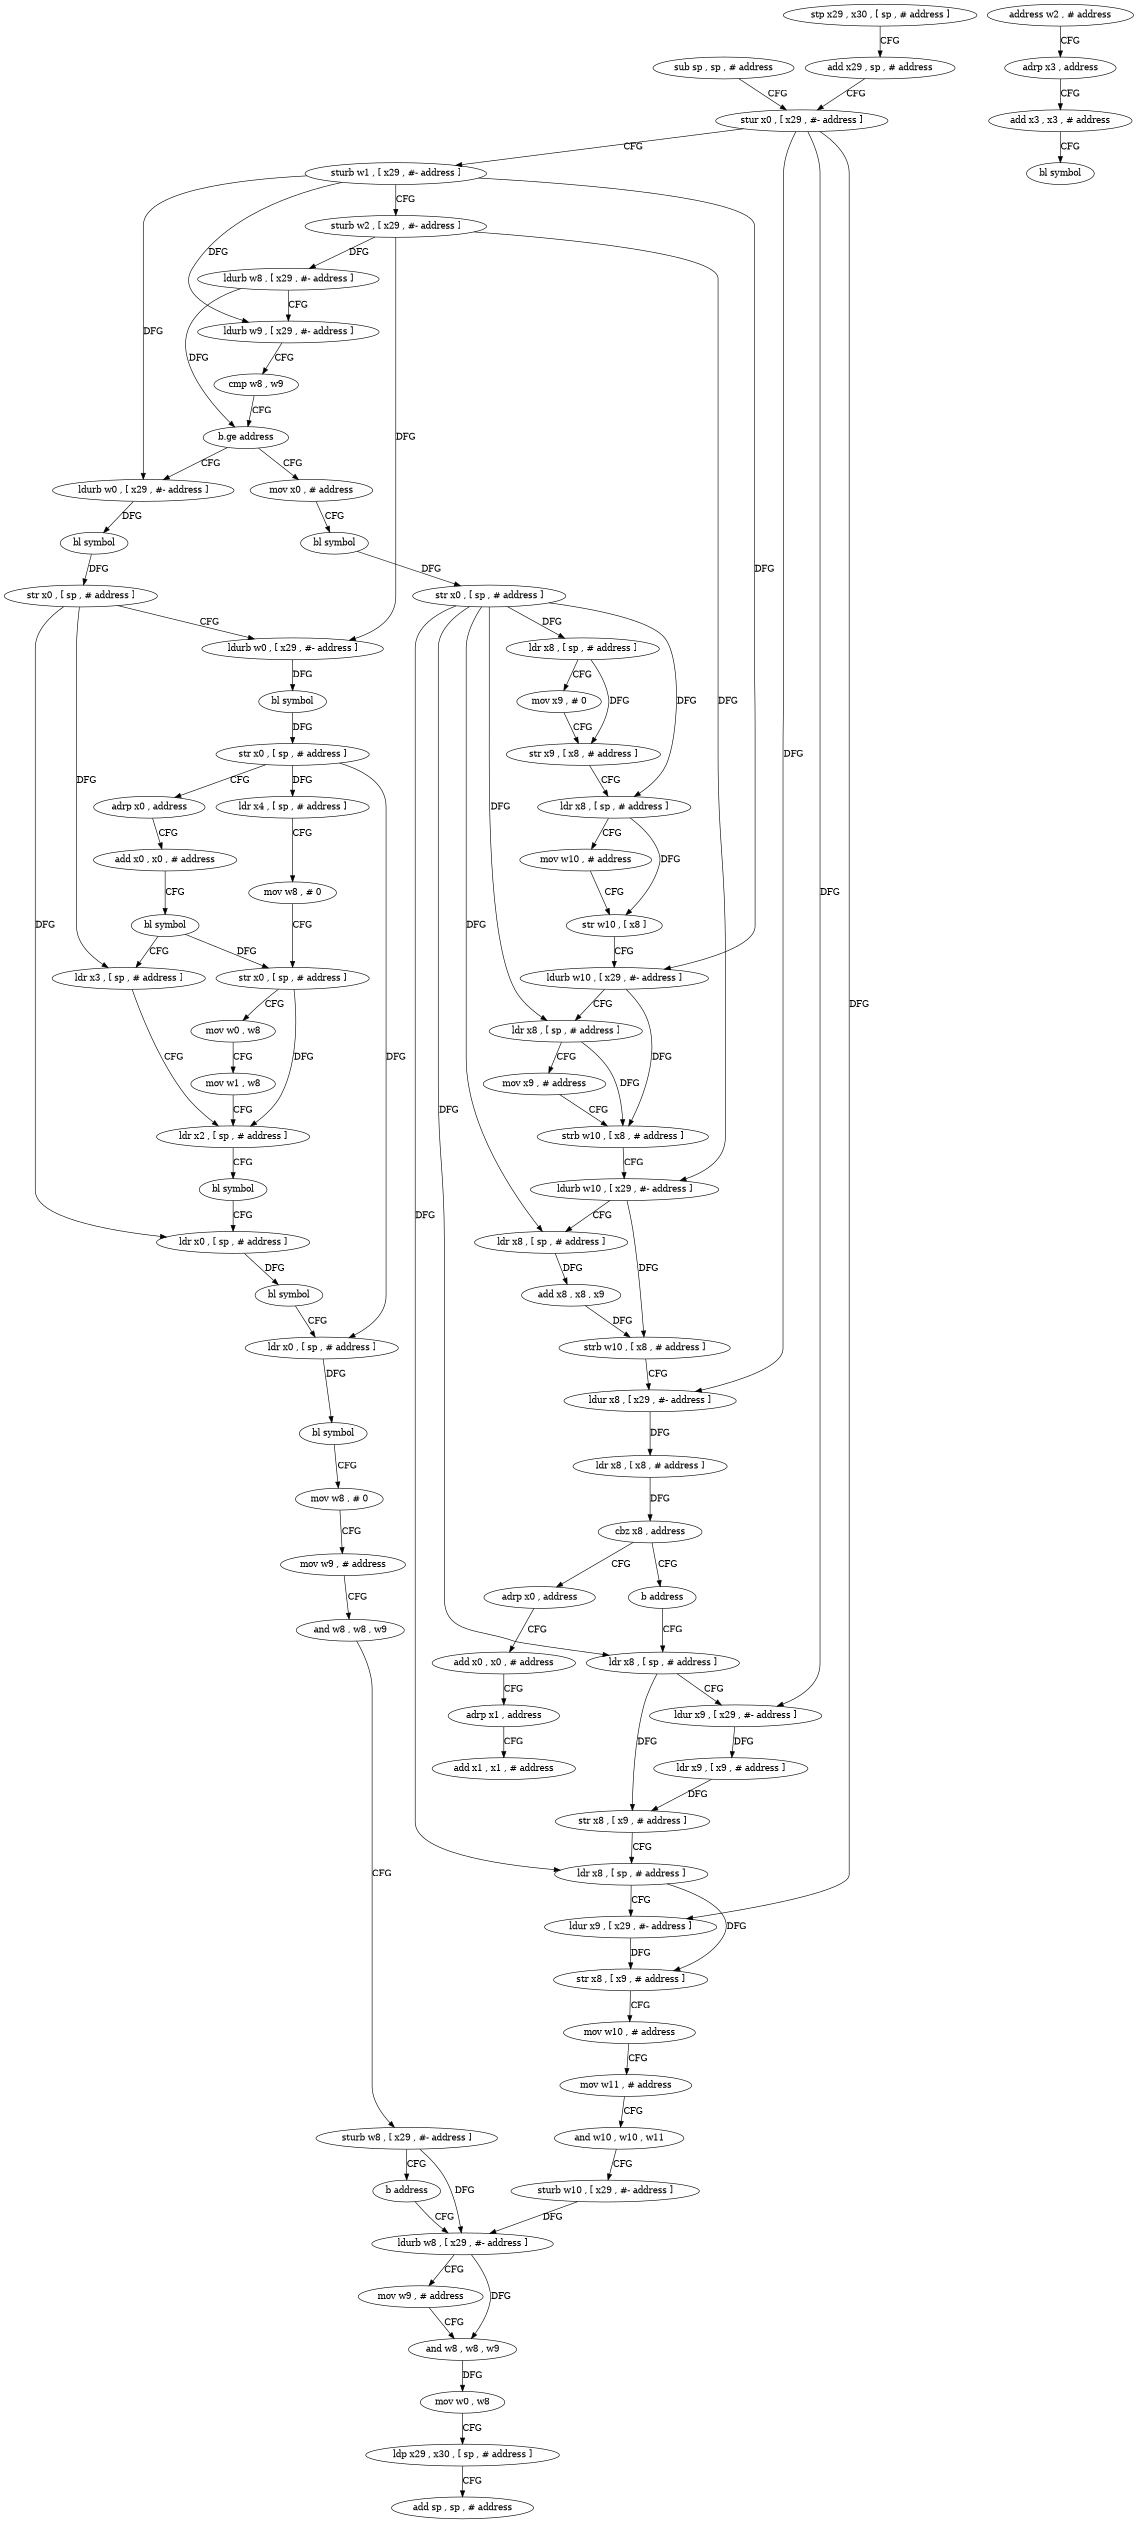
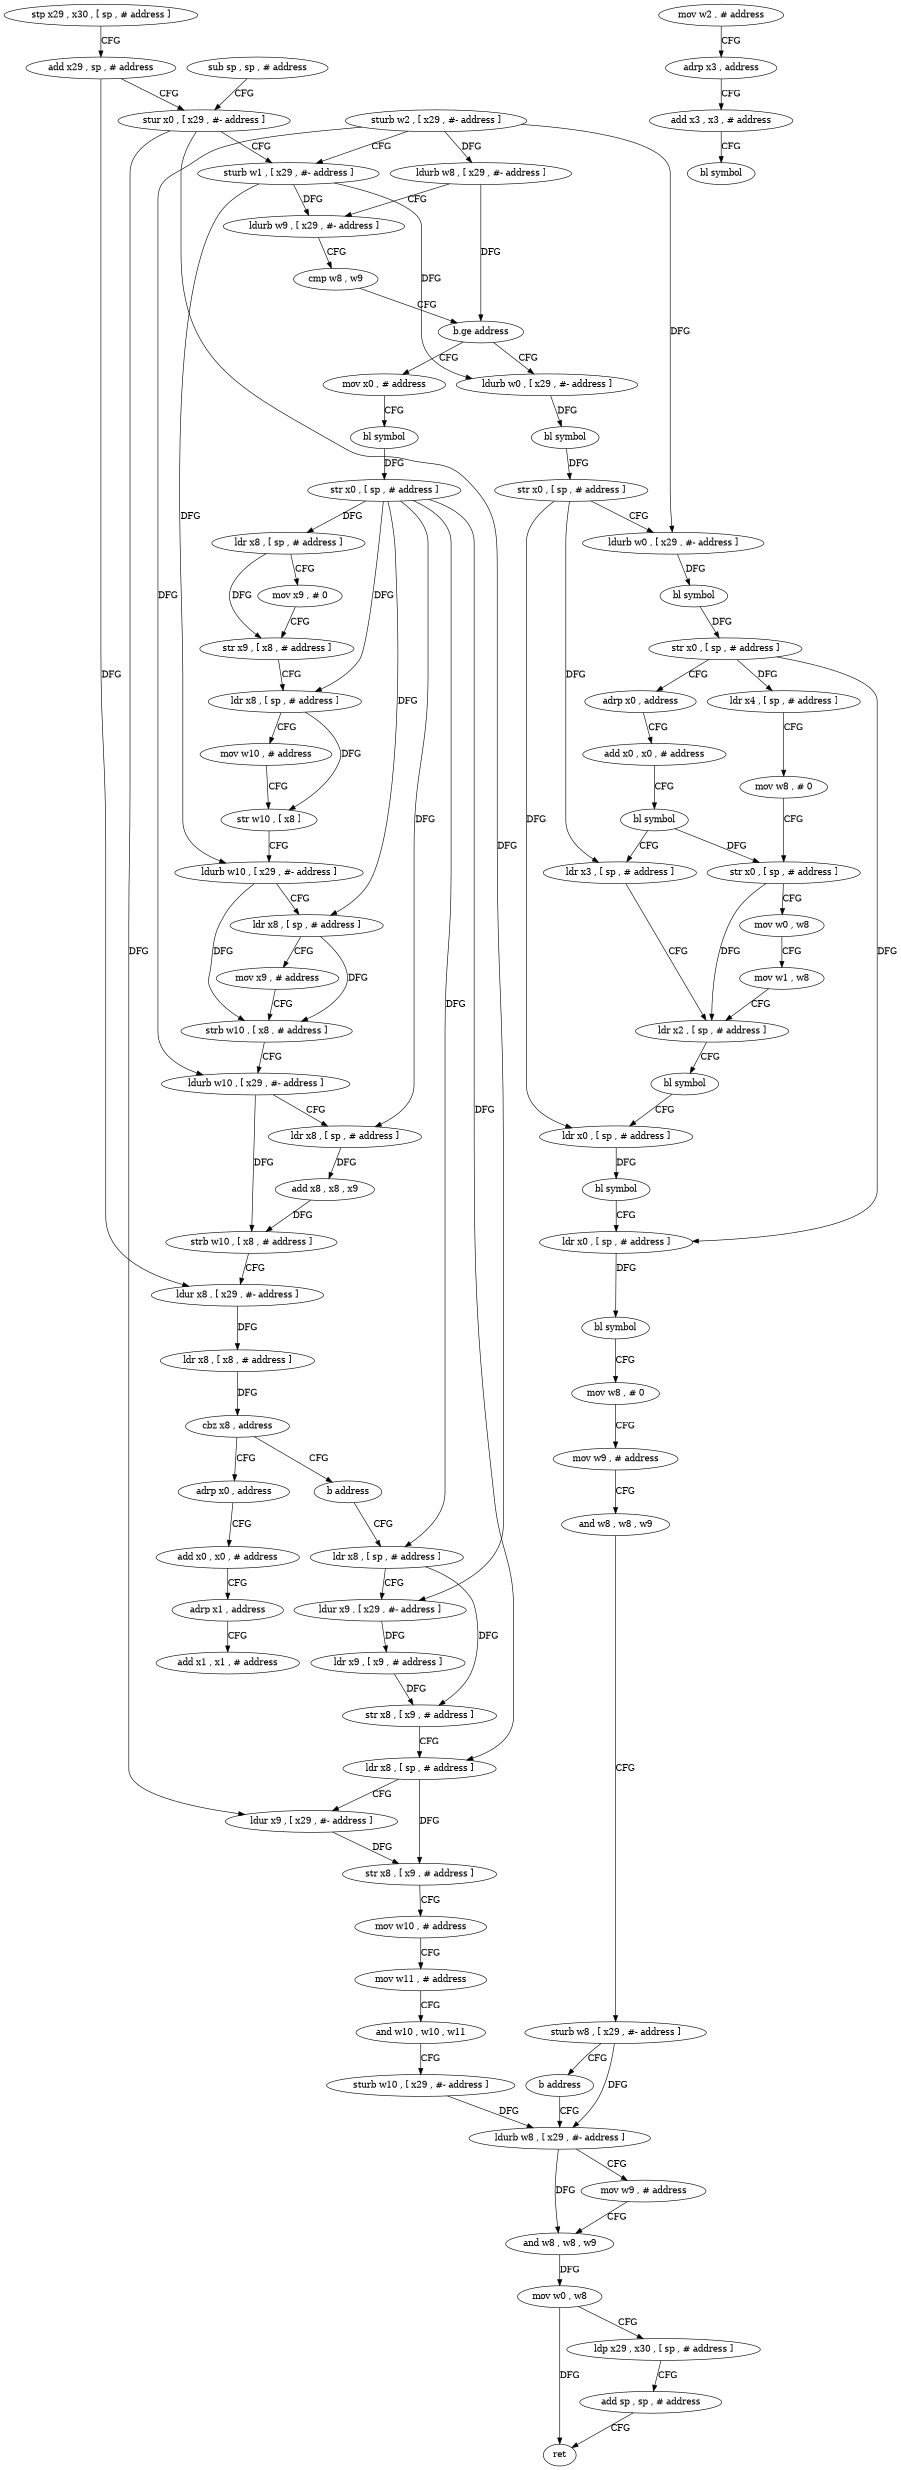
node "address w2 , # address": label "address w2 , # address" -> "mov w2 , # address"
edge "sturb w1 , [ x29 , #- address ]" -> "sturb w2 , [ x29 , #- address ]": reversed
edge "stur x0 , [ x29 , #- address ]" -> "ldur x8 , [ x29 , #- address ]": now "add x29 , sp , # address" -> "ldur x8 , [ x29 , #- address ]"
node "ret": added
